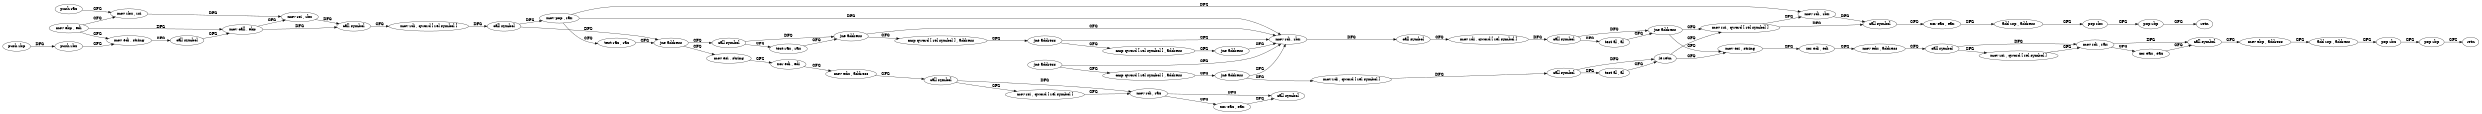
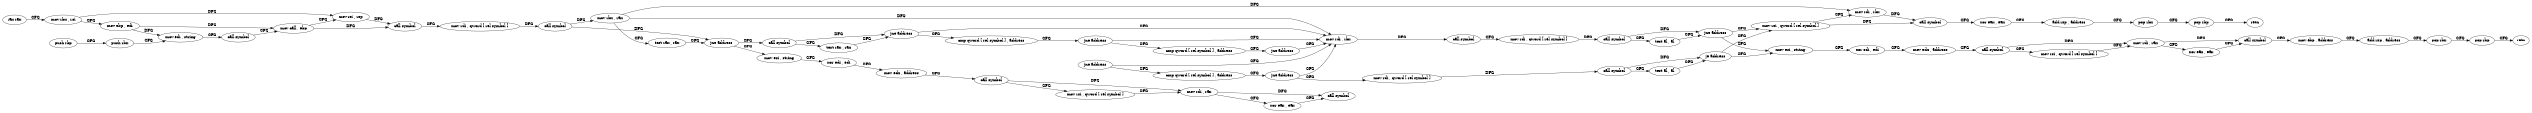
node "push rax": label "push rax" -> "rax rax"
node "mov rsi , rbx": label "mov rsi , rbx" -> "mov rsi , rsp"
node "mov pop , rax": label "mov pop , rax" -> "mov rbx , rax"
edge "mov ebp , edi" -> "mov rbx , rsi": reversed
edge "mov ebp , edi" -> "mov edi , string": label "CFG" -> "DFG"
edge "push rbp" -> "push rbx": label "DFG" -> "CFG"
node "je retn": label "je retn" -> "je address"
